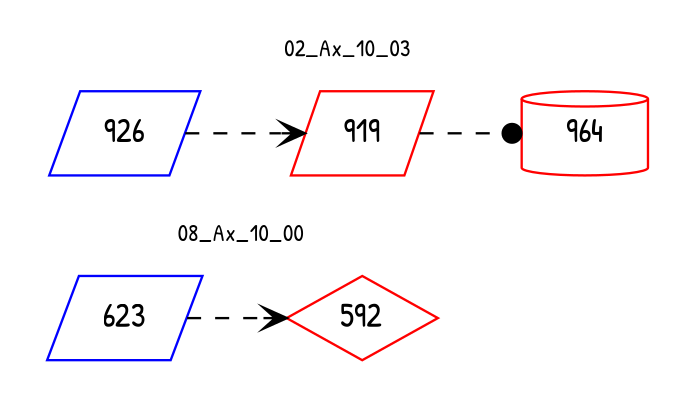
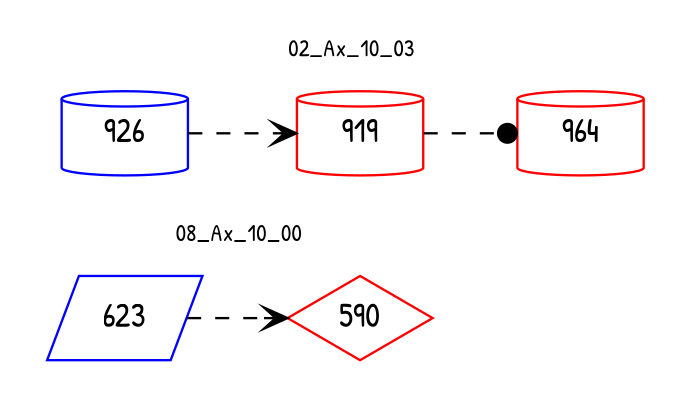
node "926": shape parallelogram -> cylinder
node "919": shape parallelogram -> cylinder
node "592": label "592" -> "590"
